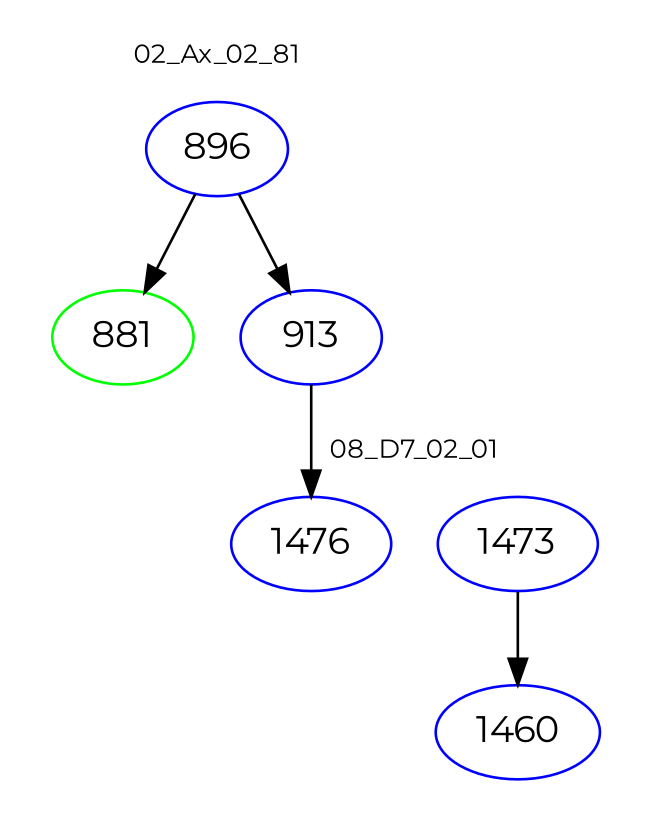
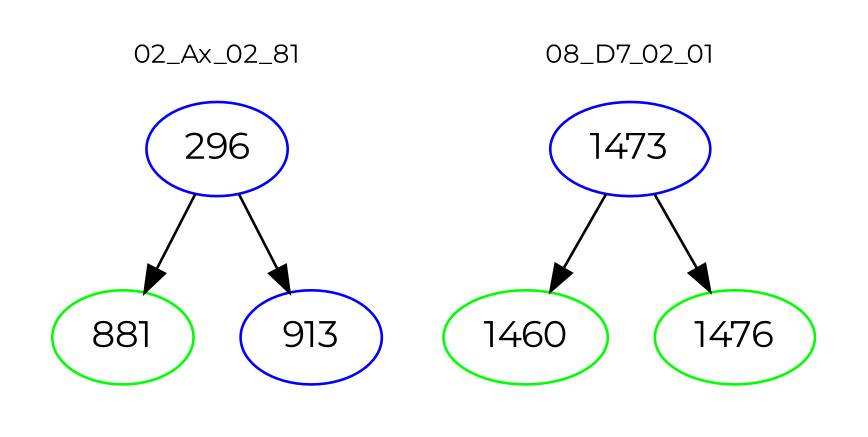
node "896": label "896" -> "296"
edge "913" -> "1476": now "1473" -> "1476"
node "1476": color blue -> green
node "1460": color blue -> green
